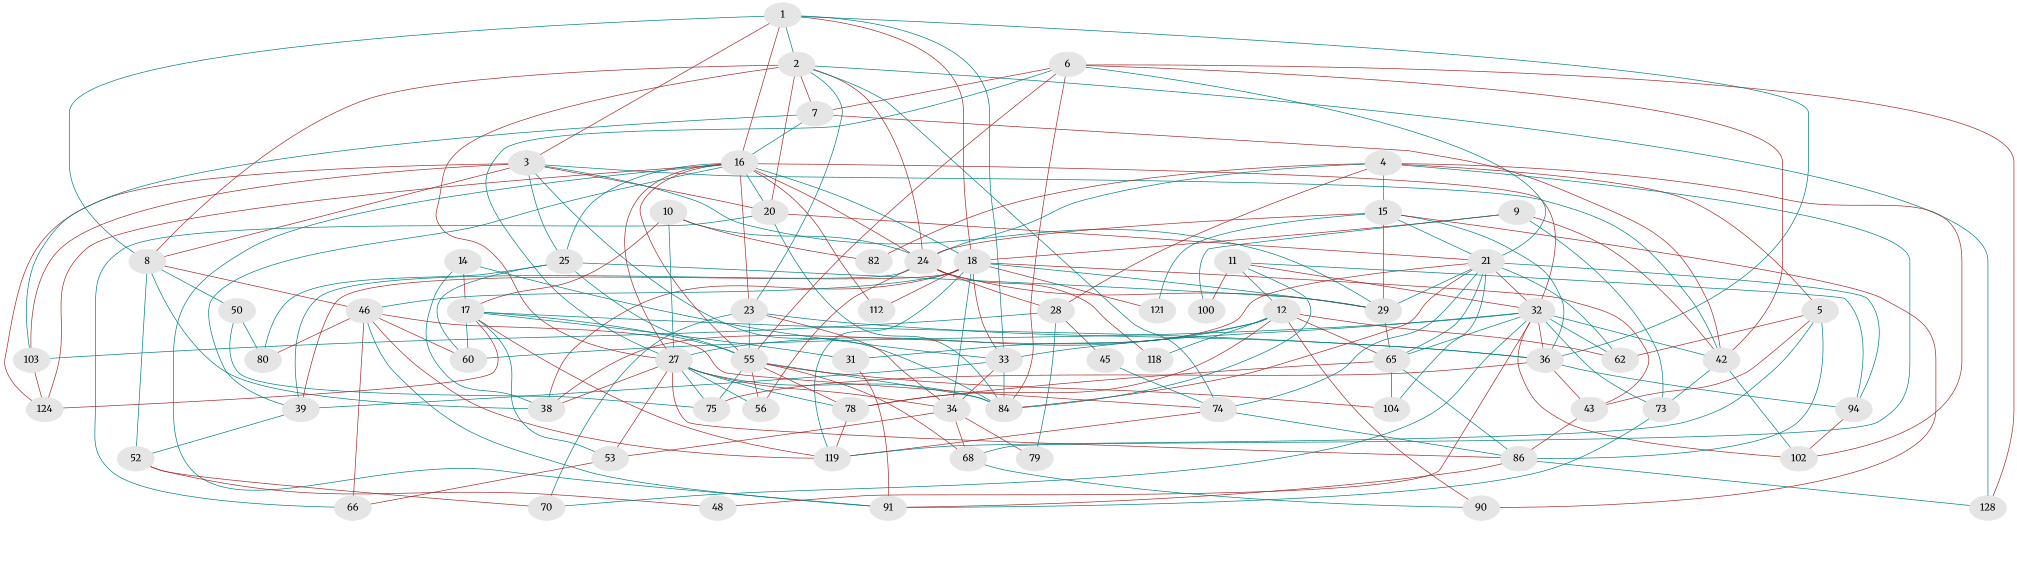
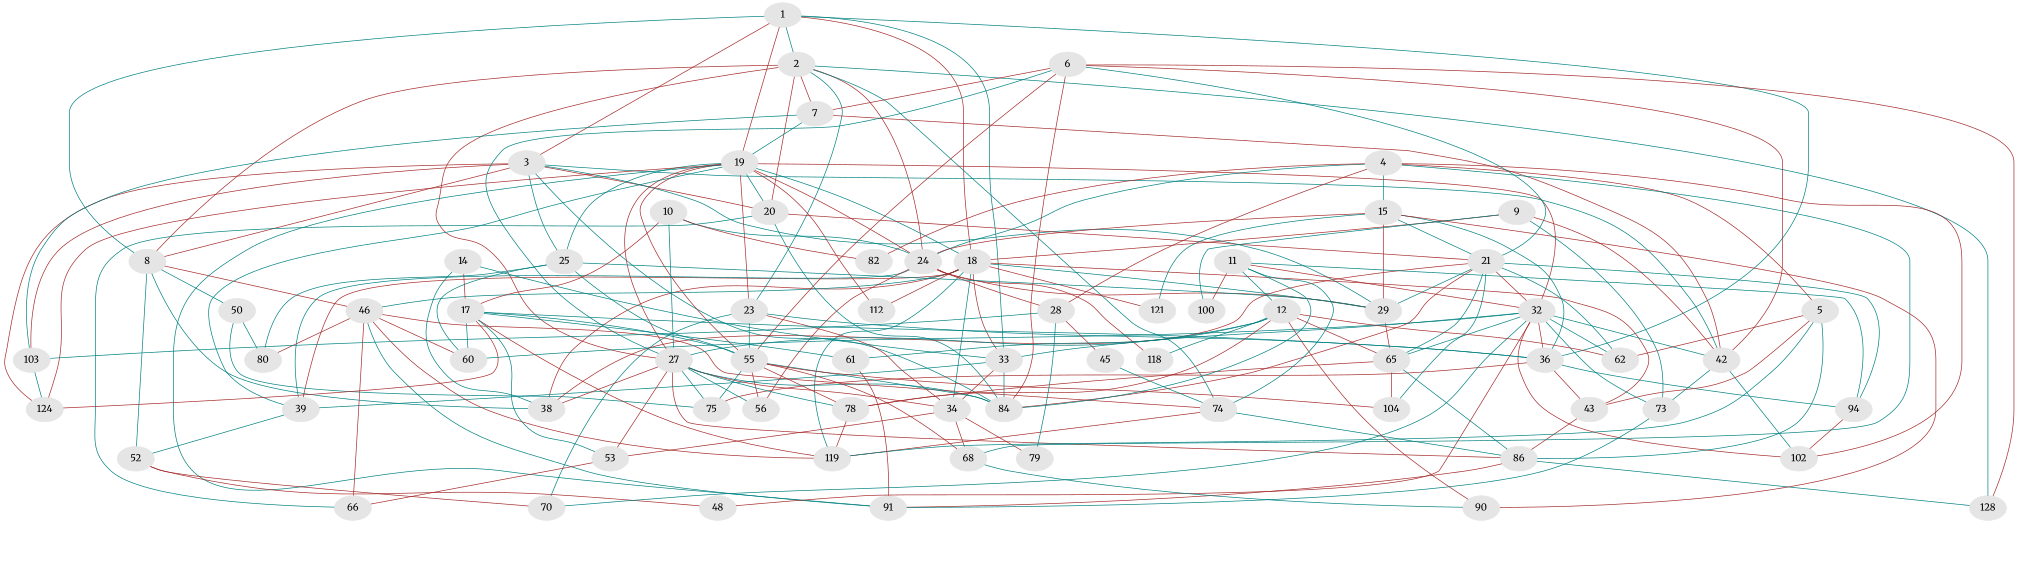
node "16": label "16" -> "19"
edge "21" -- "74": now "11" -- "74"
node "31": label "31" -> "61"
edge "103" -- "124": color brown -> teal
